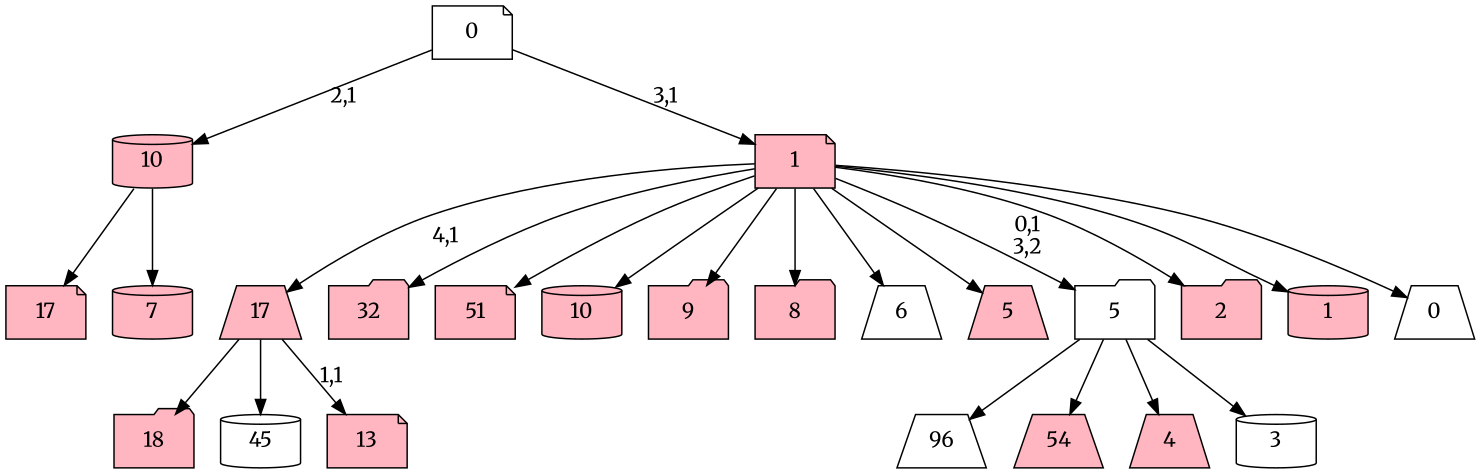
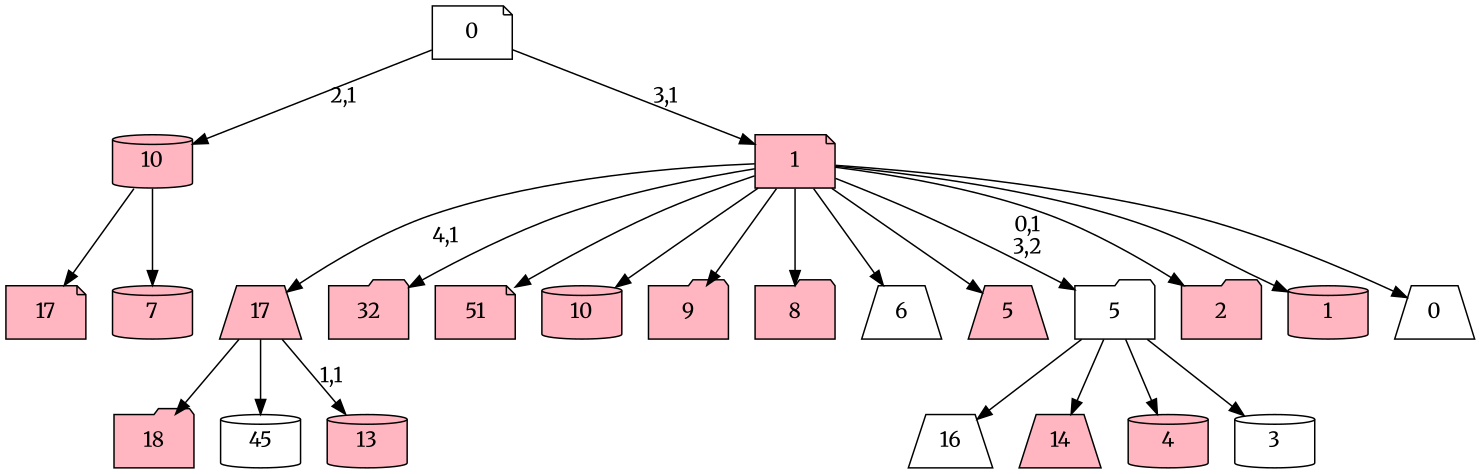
node "13": shape note -> cylinder
node "96": label "96" -> "16"
node "54": label "54" -> "14"
node "4": shape trapezium -> cylinder
